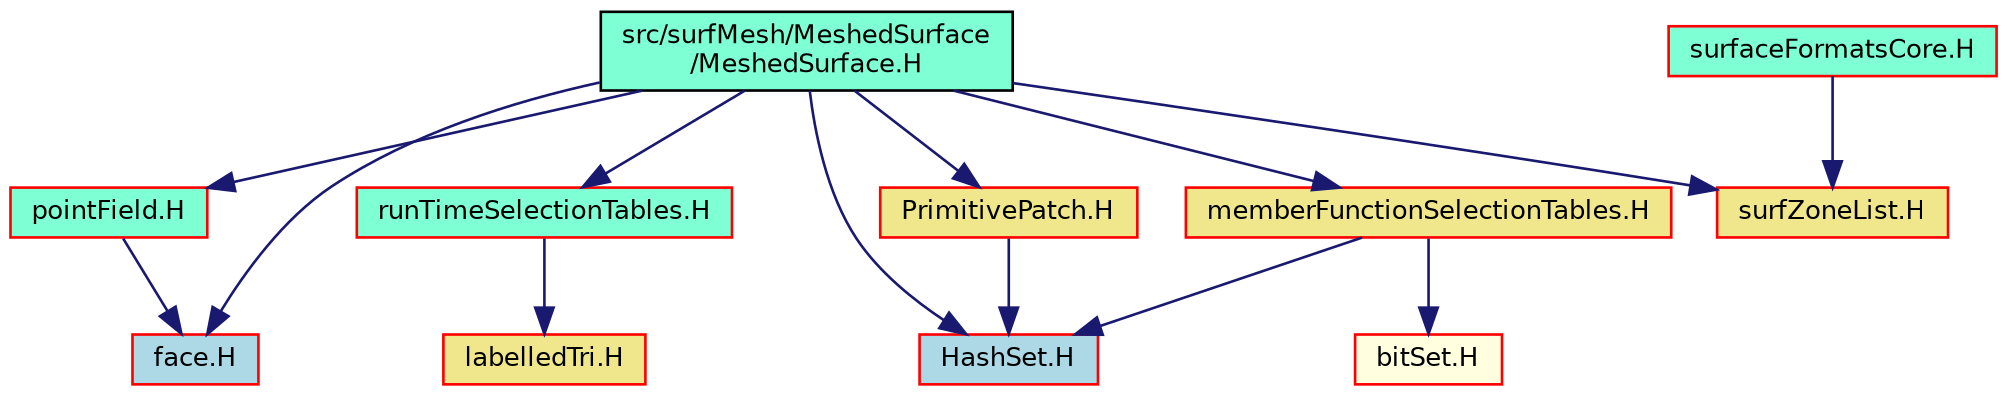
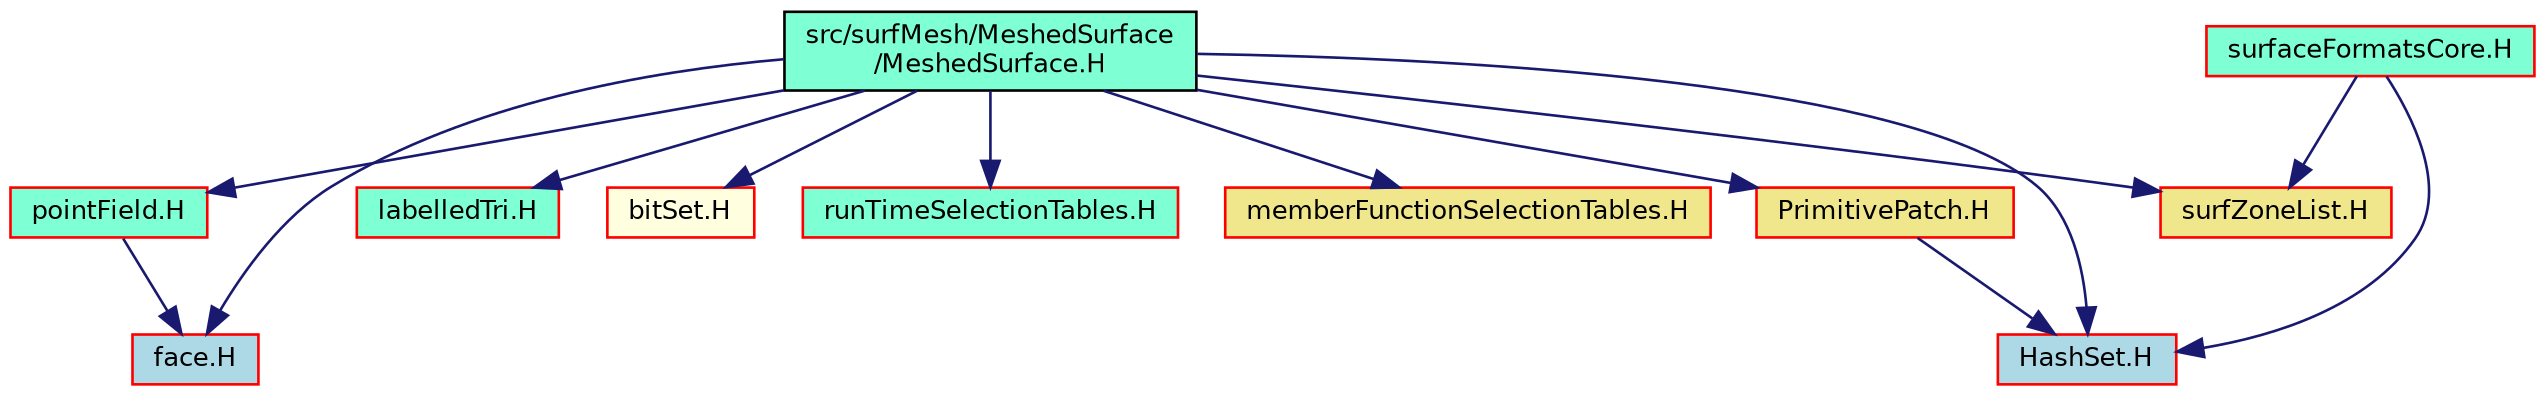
edge "runTimeSelectionTables.H" -> "labelledTri.H": now "src/surfMesh/MeshedSurface /MeshedSurface.H" -> "labelledTri.H"
edge "memberFunctionSelectionTables.H" -> "bitSet.H": now "src/surfMesh/MeshedSurface /MeshedSurface.H" -> "bitSet.H"
edge "memberFunctionSelectionTables.H" -> "HashSet.H": now "surfaceFormatsCore.H" -> "HashSet.H"
node "labelledTri.H": fillcolor khaki -> aquamarine
